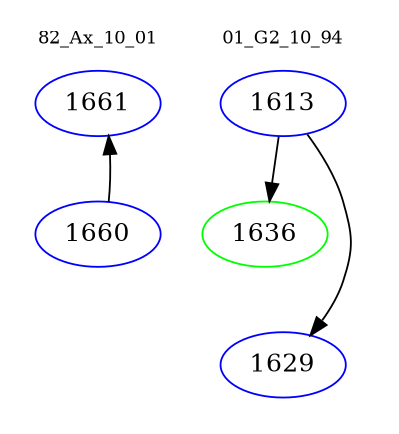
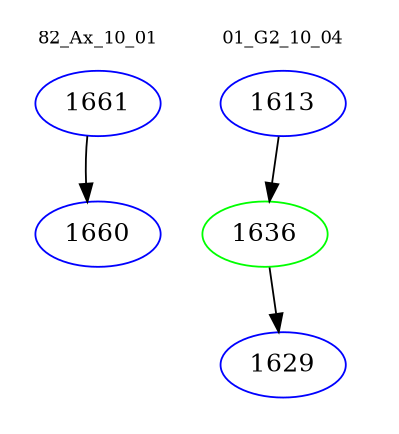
cluster "01_G2_10_94": label "01_G2_10_94" -> "01_G2_10_04"
edge "1660" -> "1661": reversed
edge "1613" -> "1629": now "1636" -> "1629"
